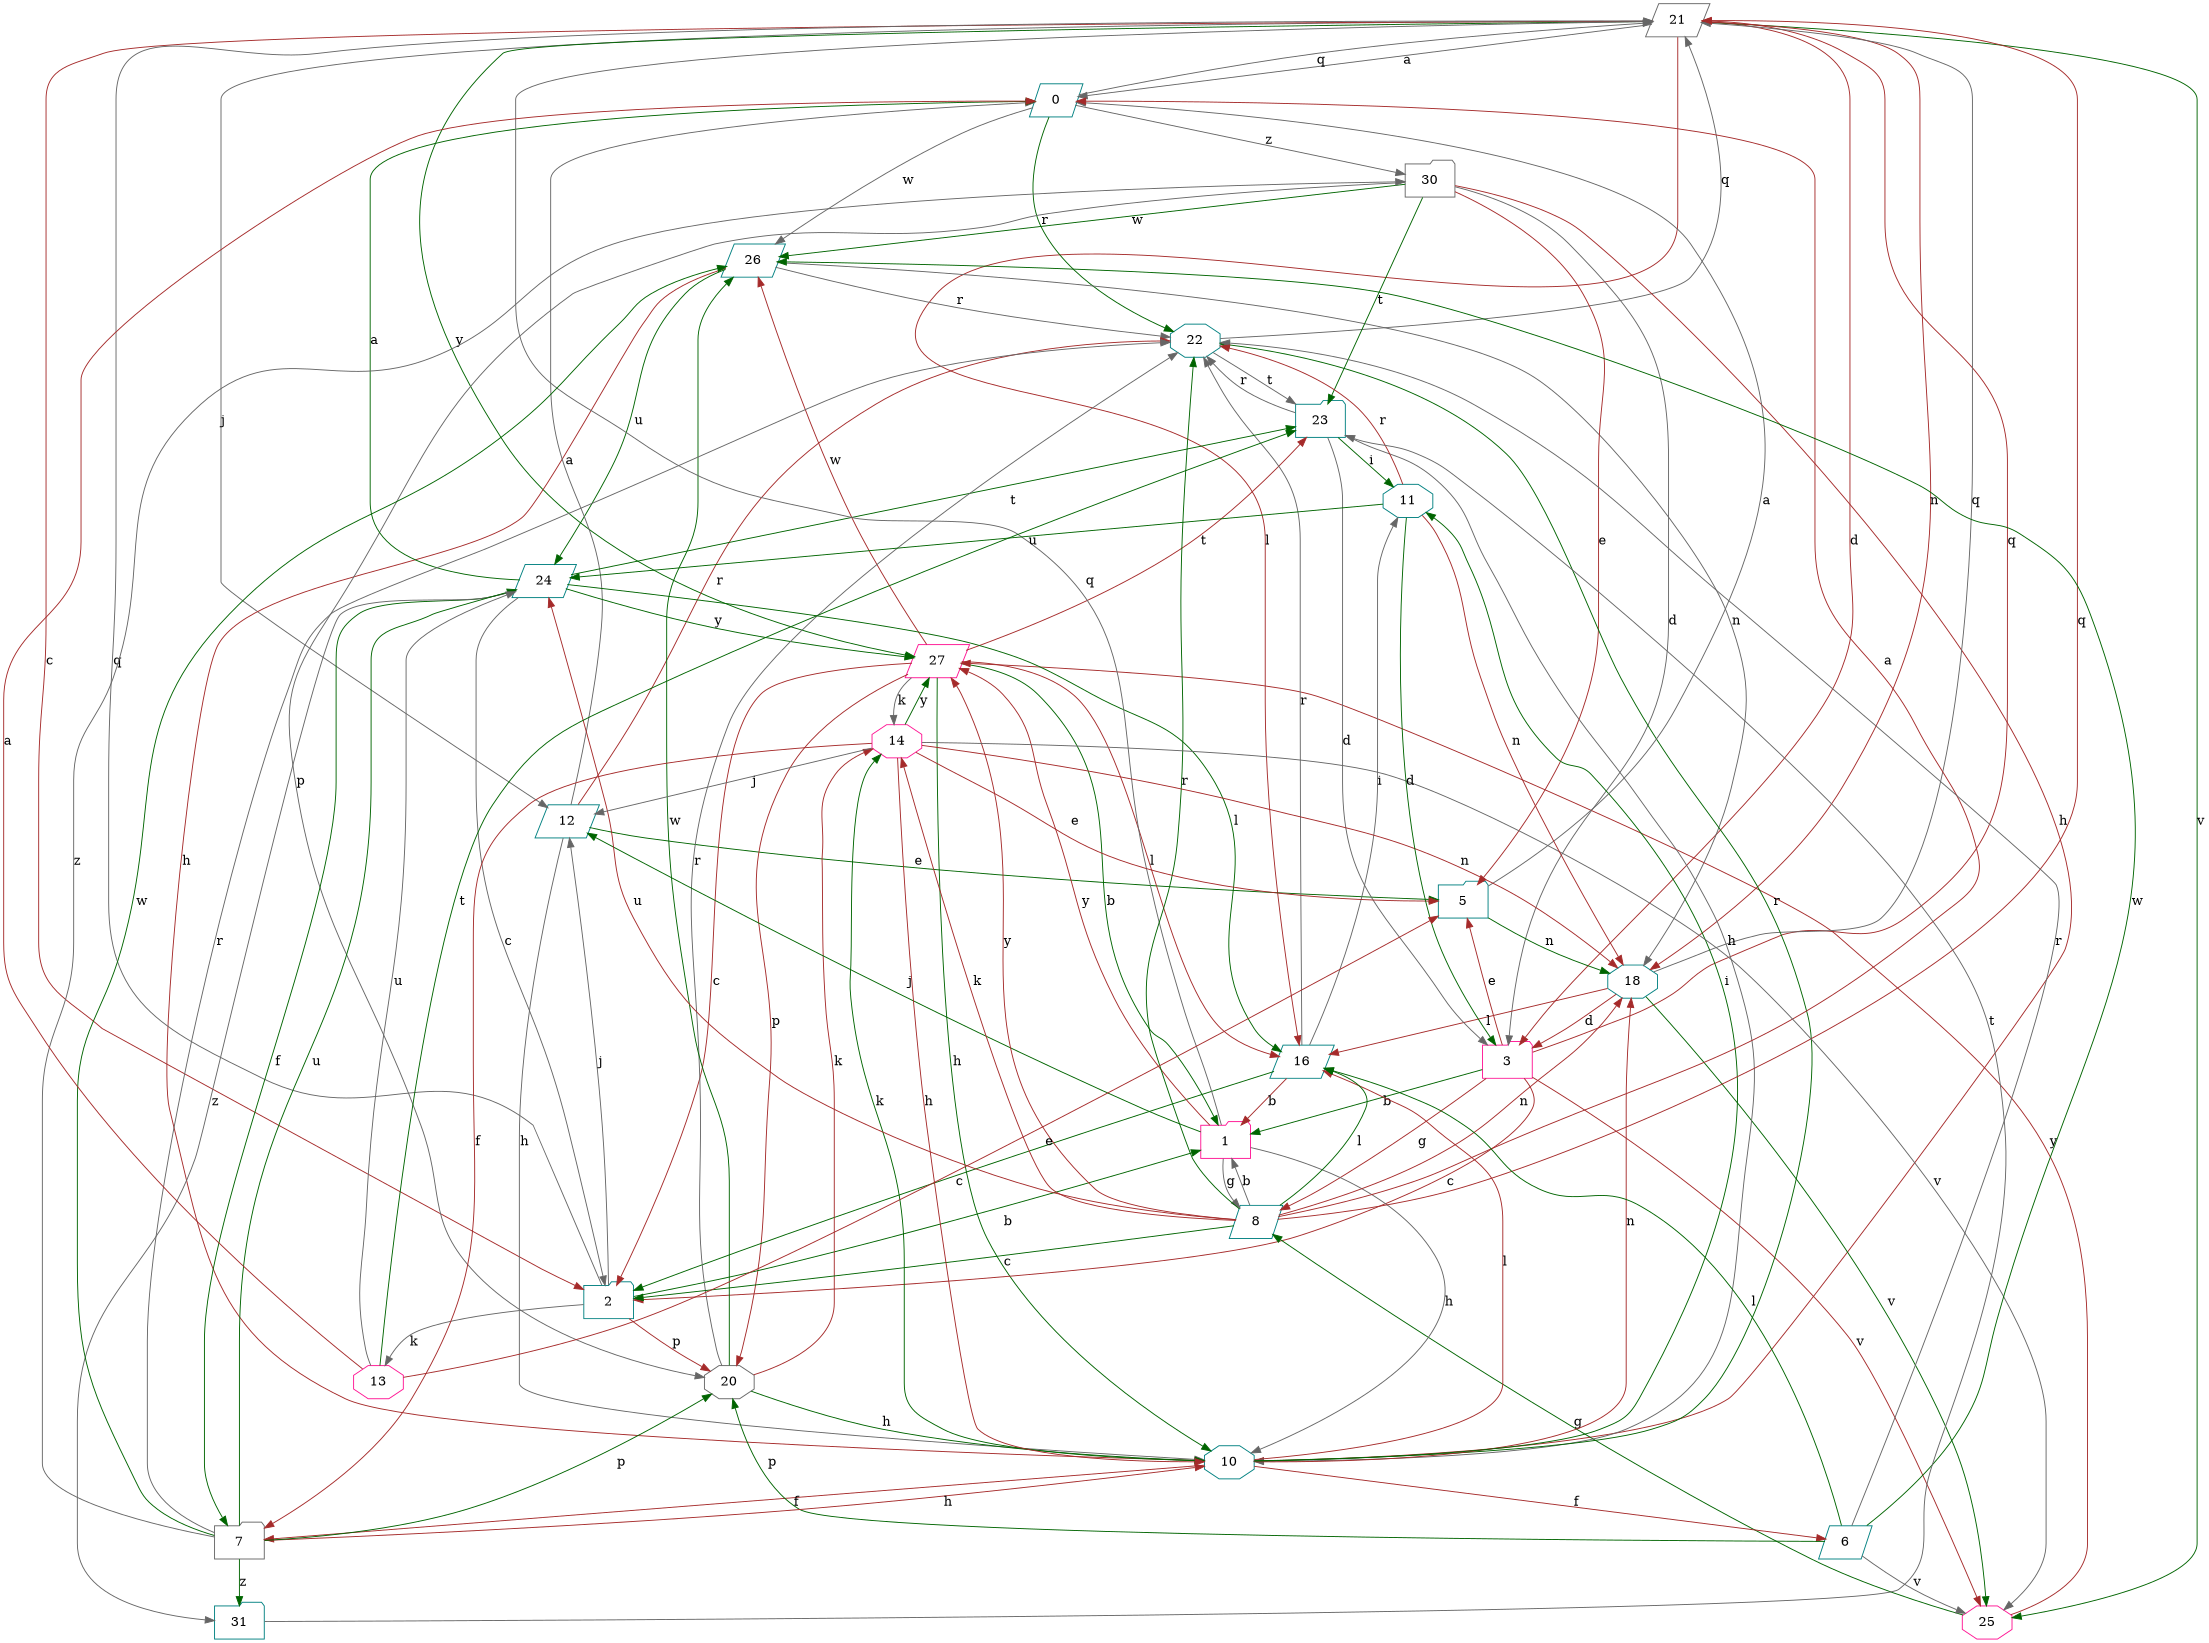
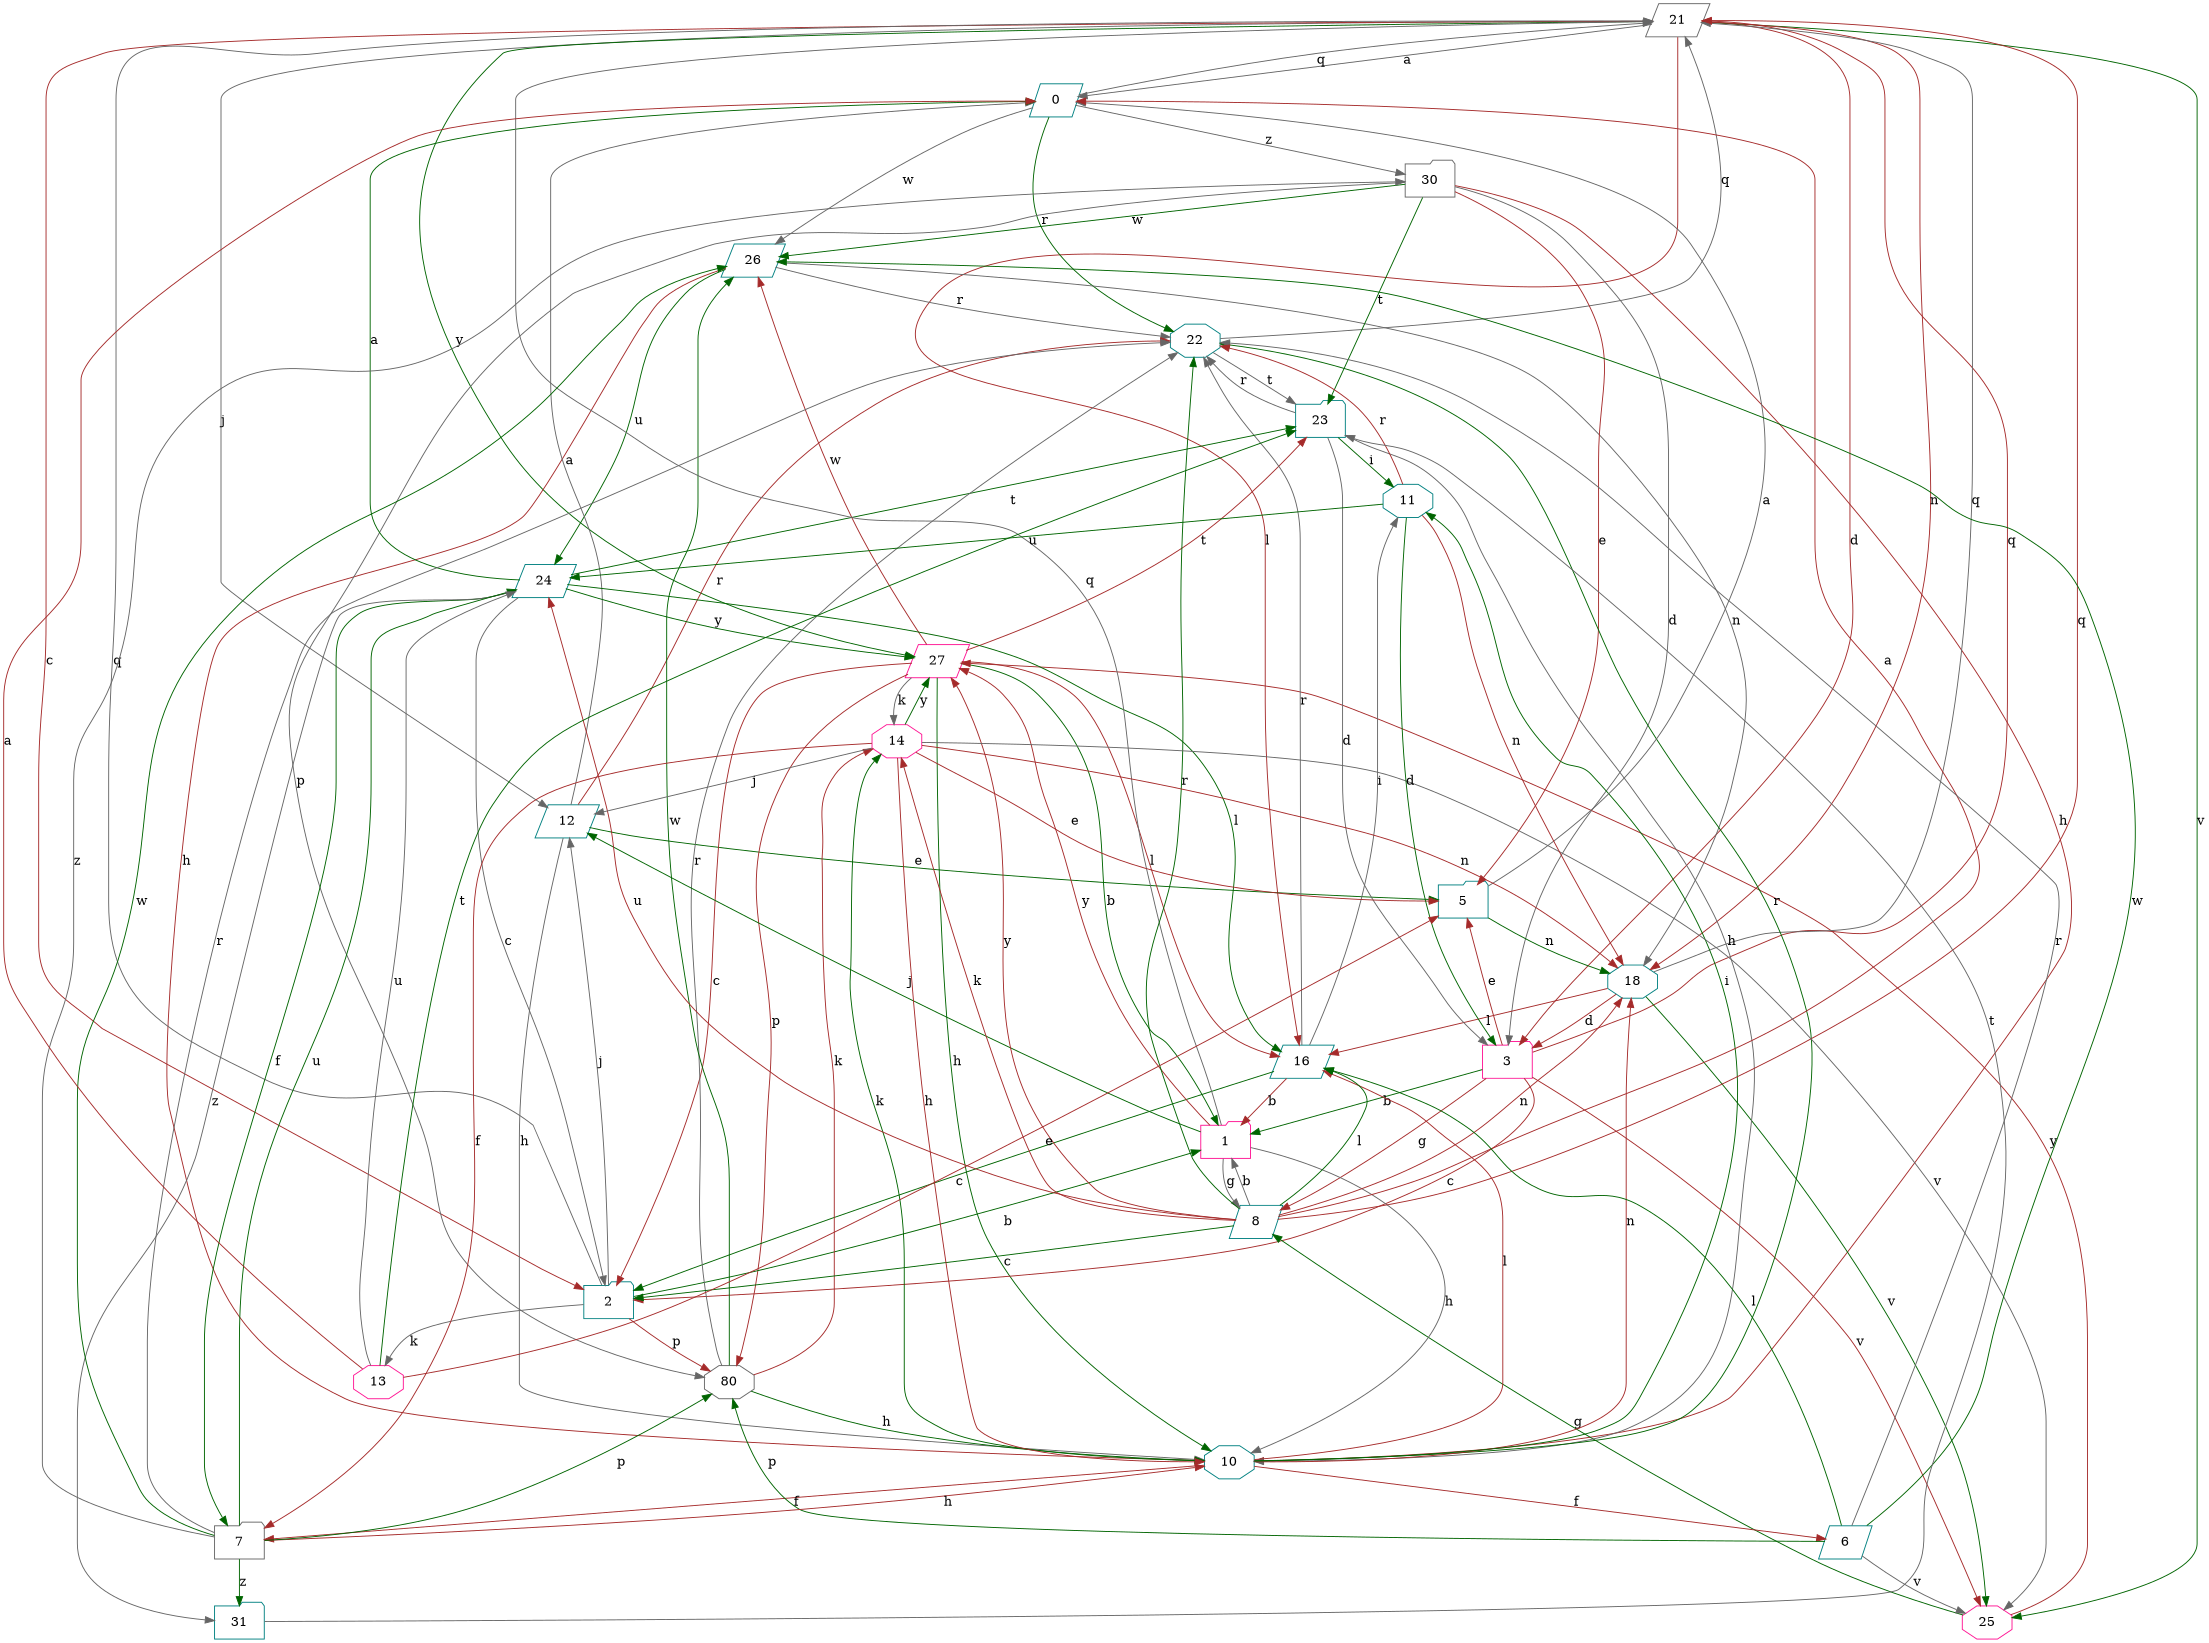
node "20": label "20" -> "80"
